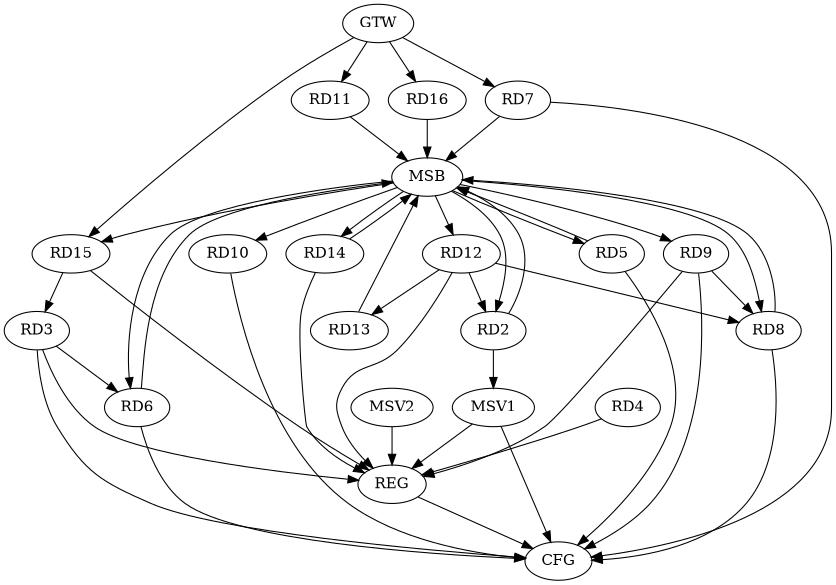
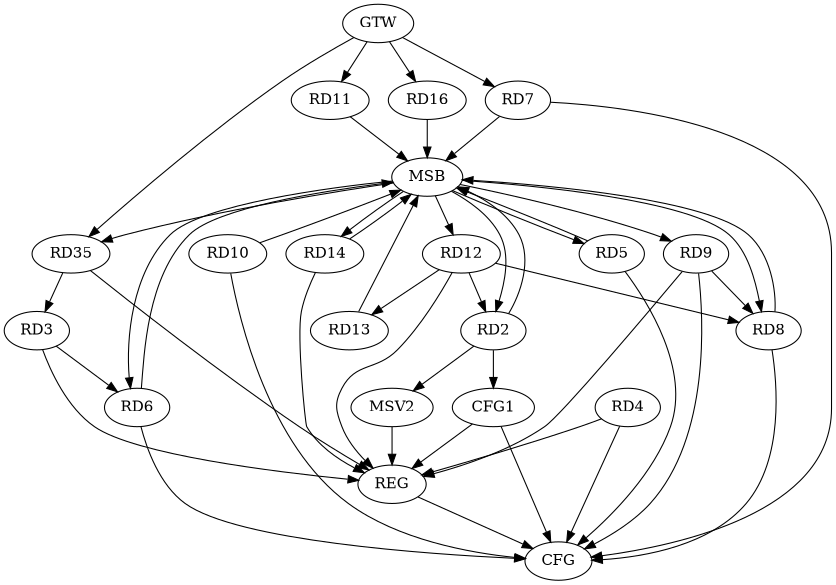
edge "MSB" -> "RD10": reversed
node "RD15": label "RD15" -> "RD35"
edge "RD2" -> "MSV2": added
node "MSV1": label "MSV1" -> "CFG1"
edge "RD3" -> "CFG": now "RD4" -> "CFG"
